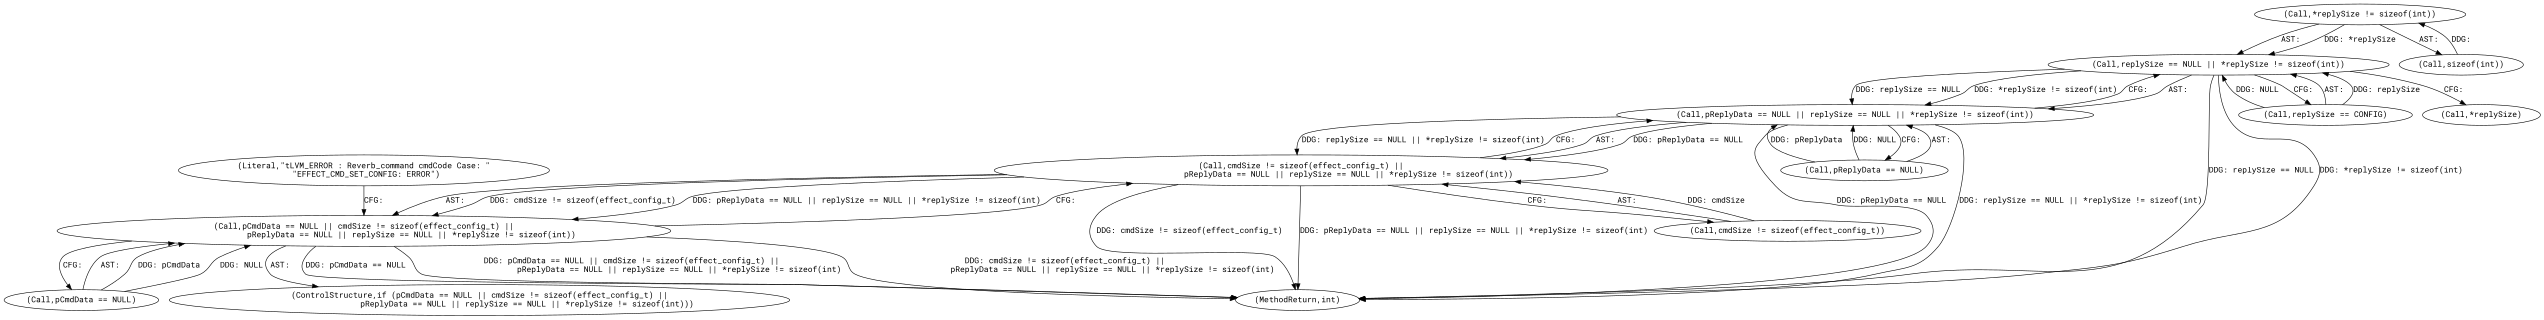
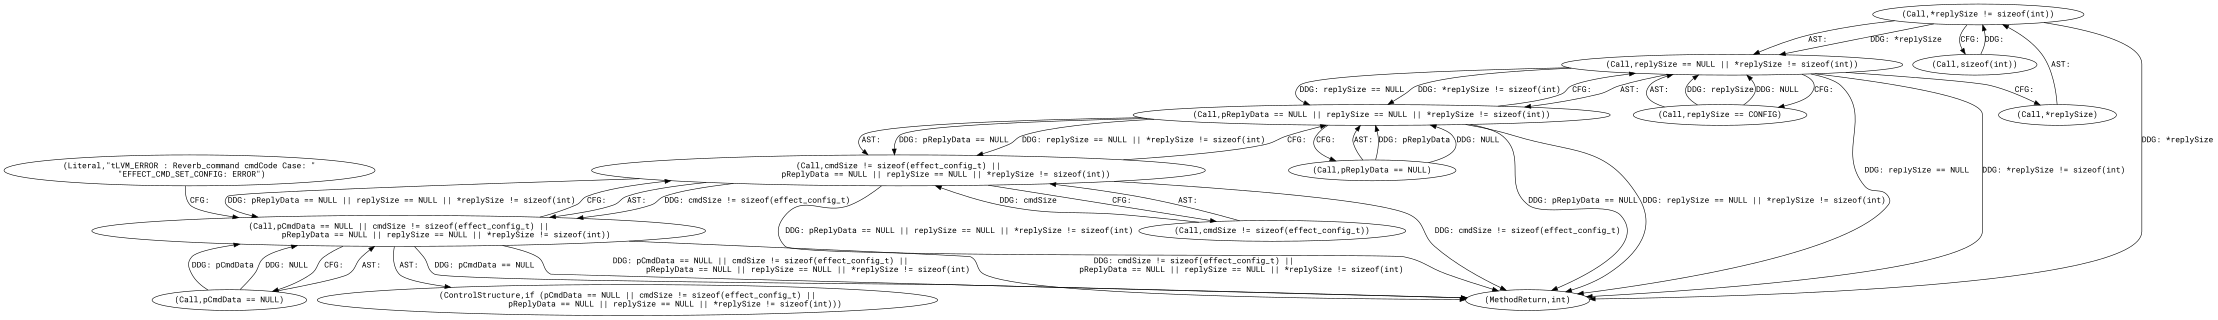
edge "(Call,*replySize != sizeof(int))" -> "(Call,sizeof(int))": label "AST: " -> "CFG: "
edge "(Call,*replySize)" -> "(Call,*replySize != sizeof(int))": added, label "AST:"
edge "(Call,*replySize != sizeof(int))" -> "(MethodReturn,int)": added, label "DDG: *replySize"
